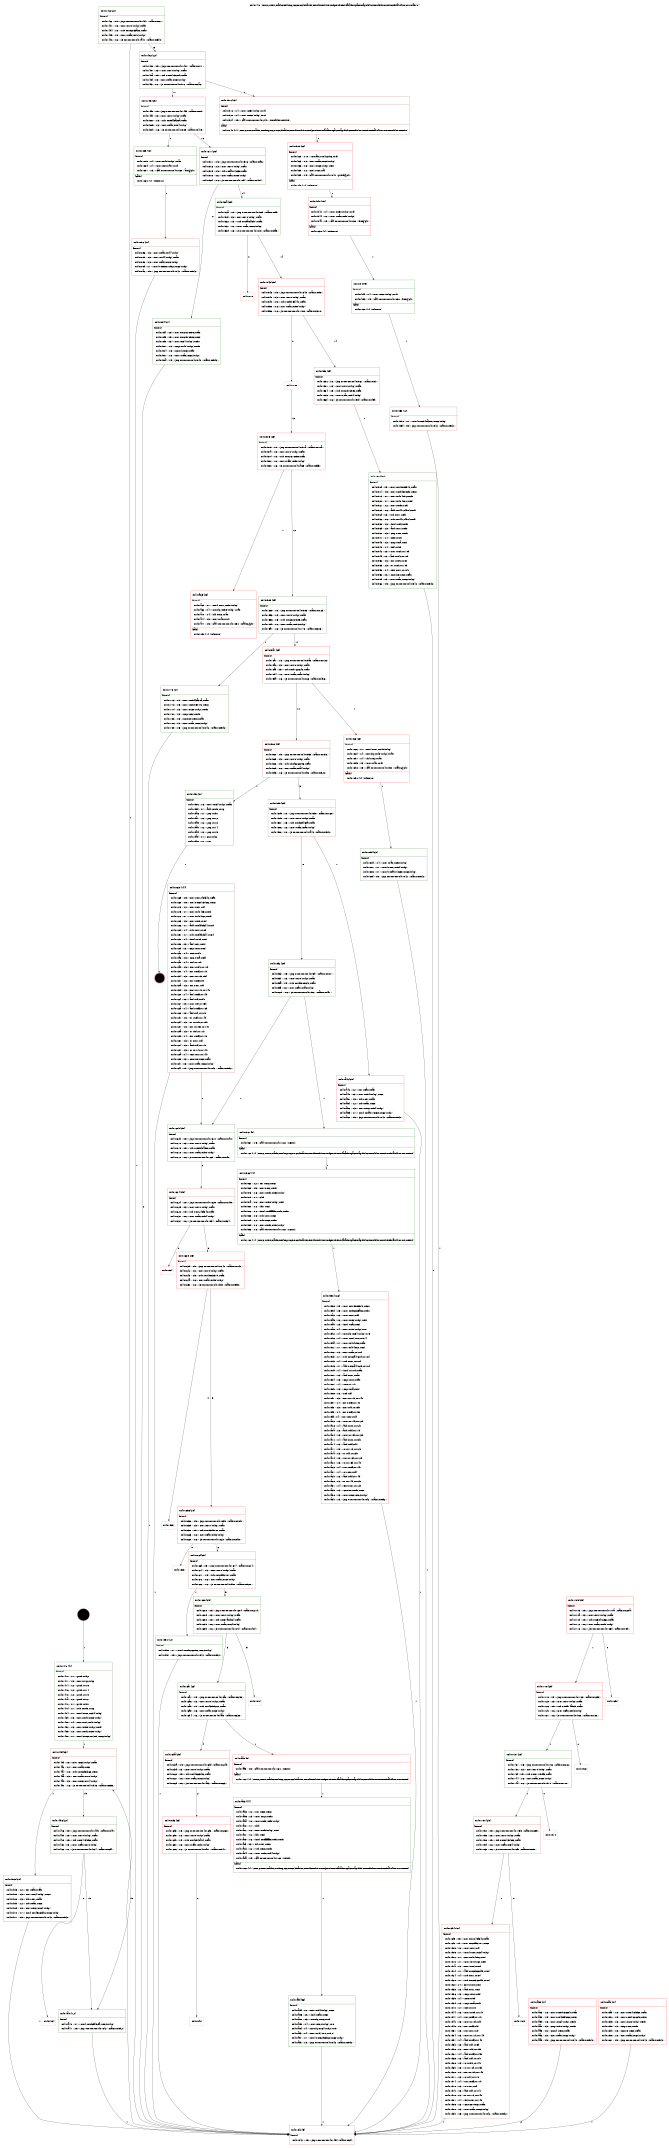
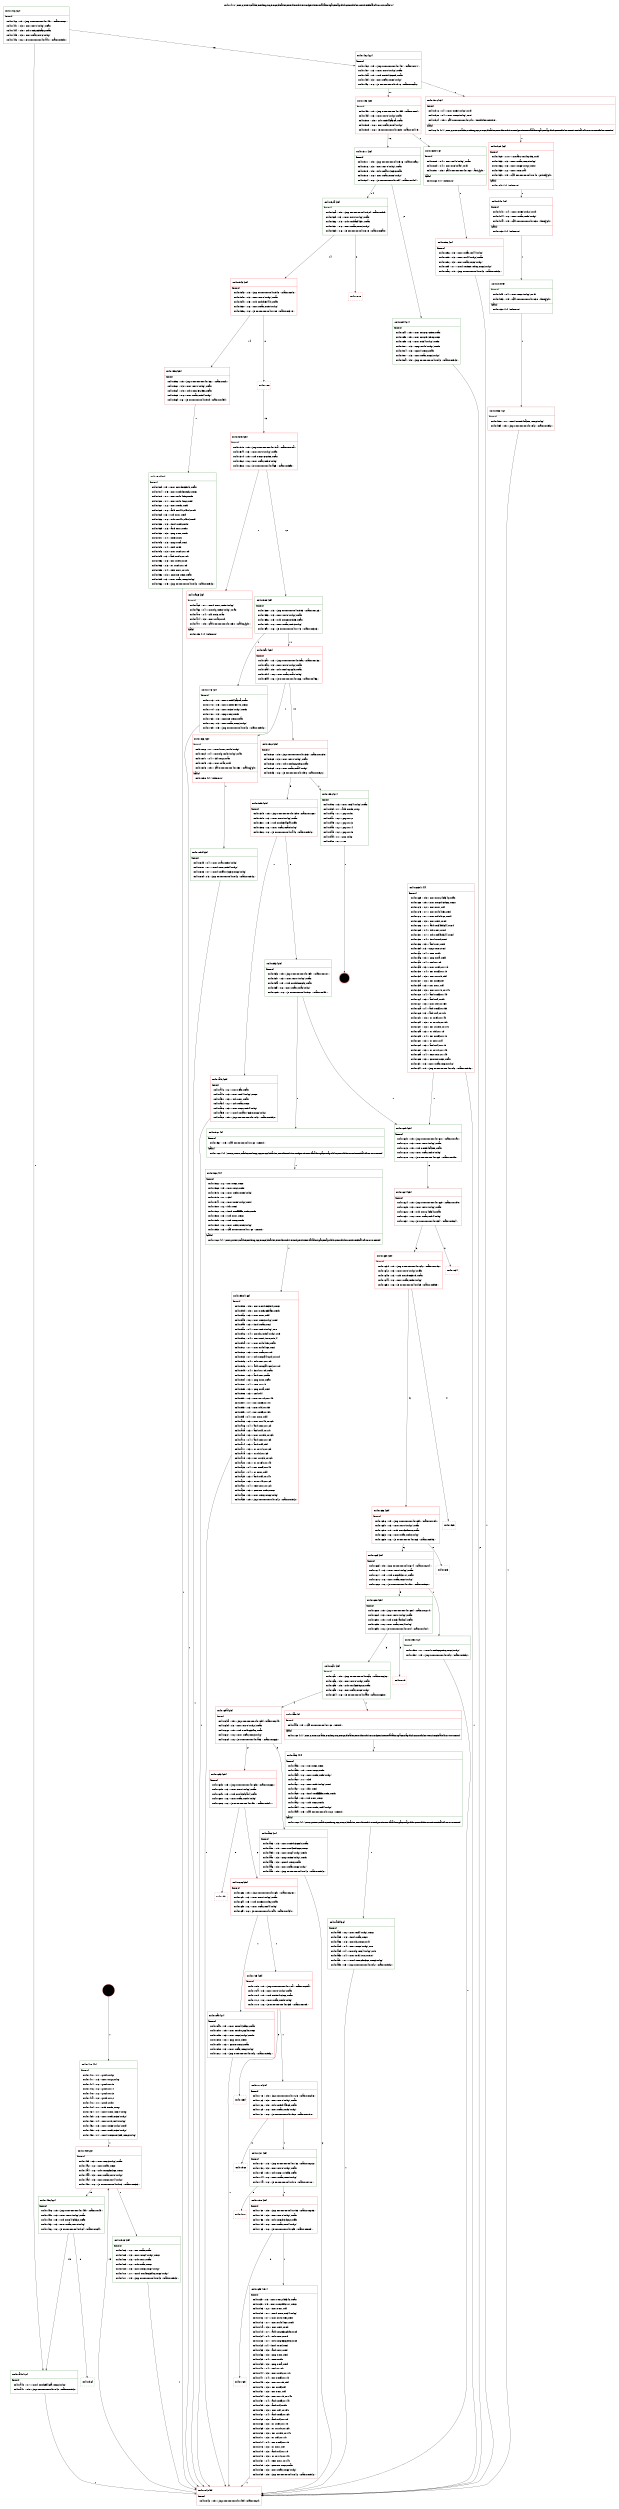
edge "0x4016ba [25]" -> "0x401a93 [27]": added, label "2"
node "0x4016ec [25]": added
